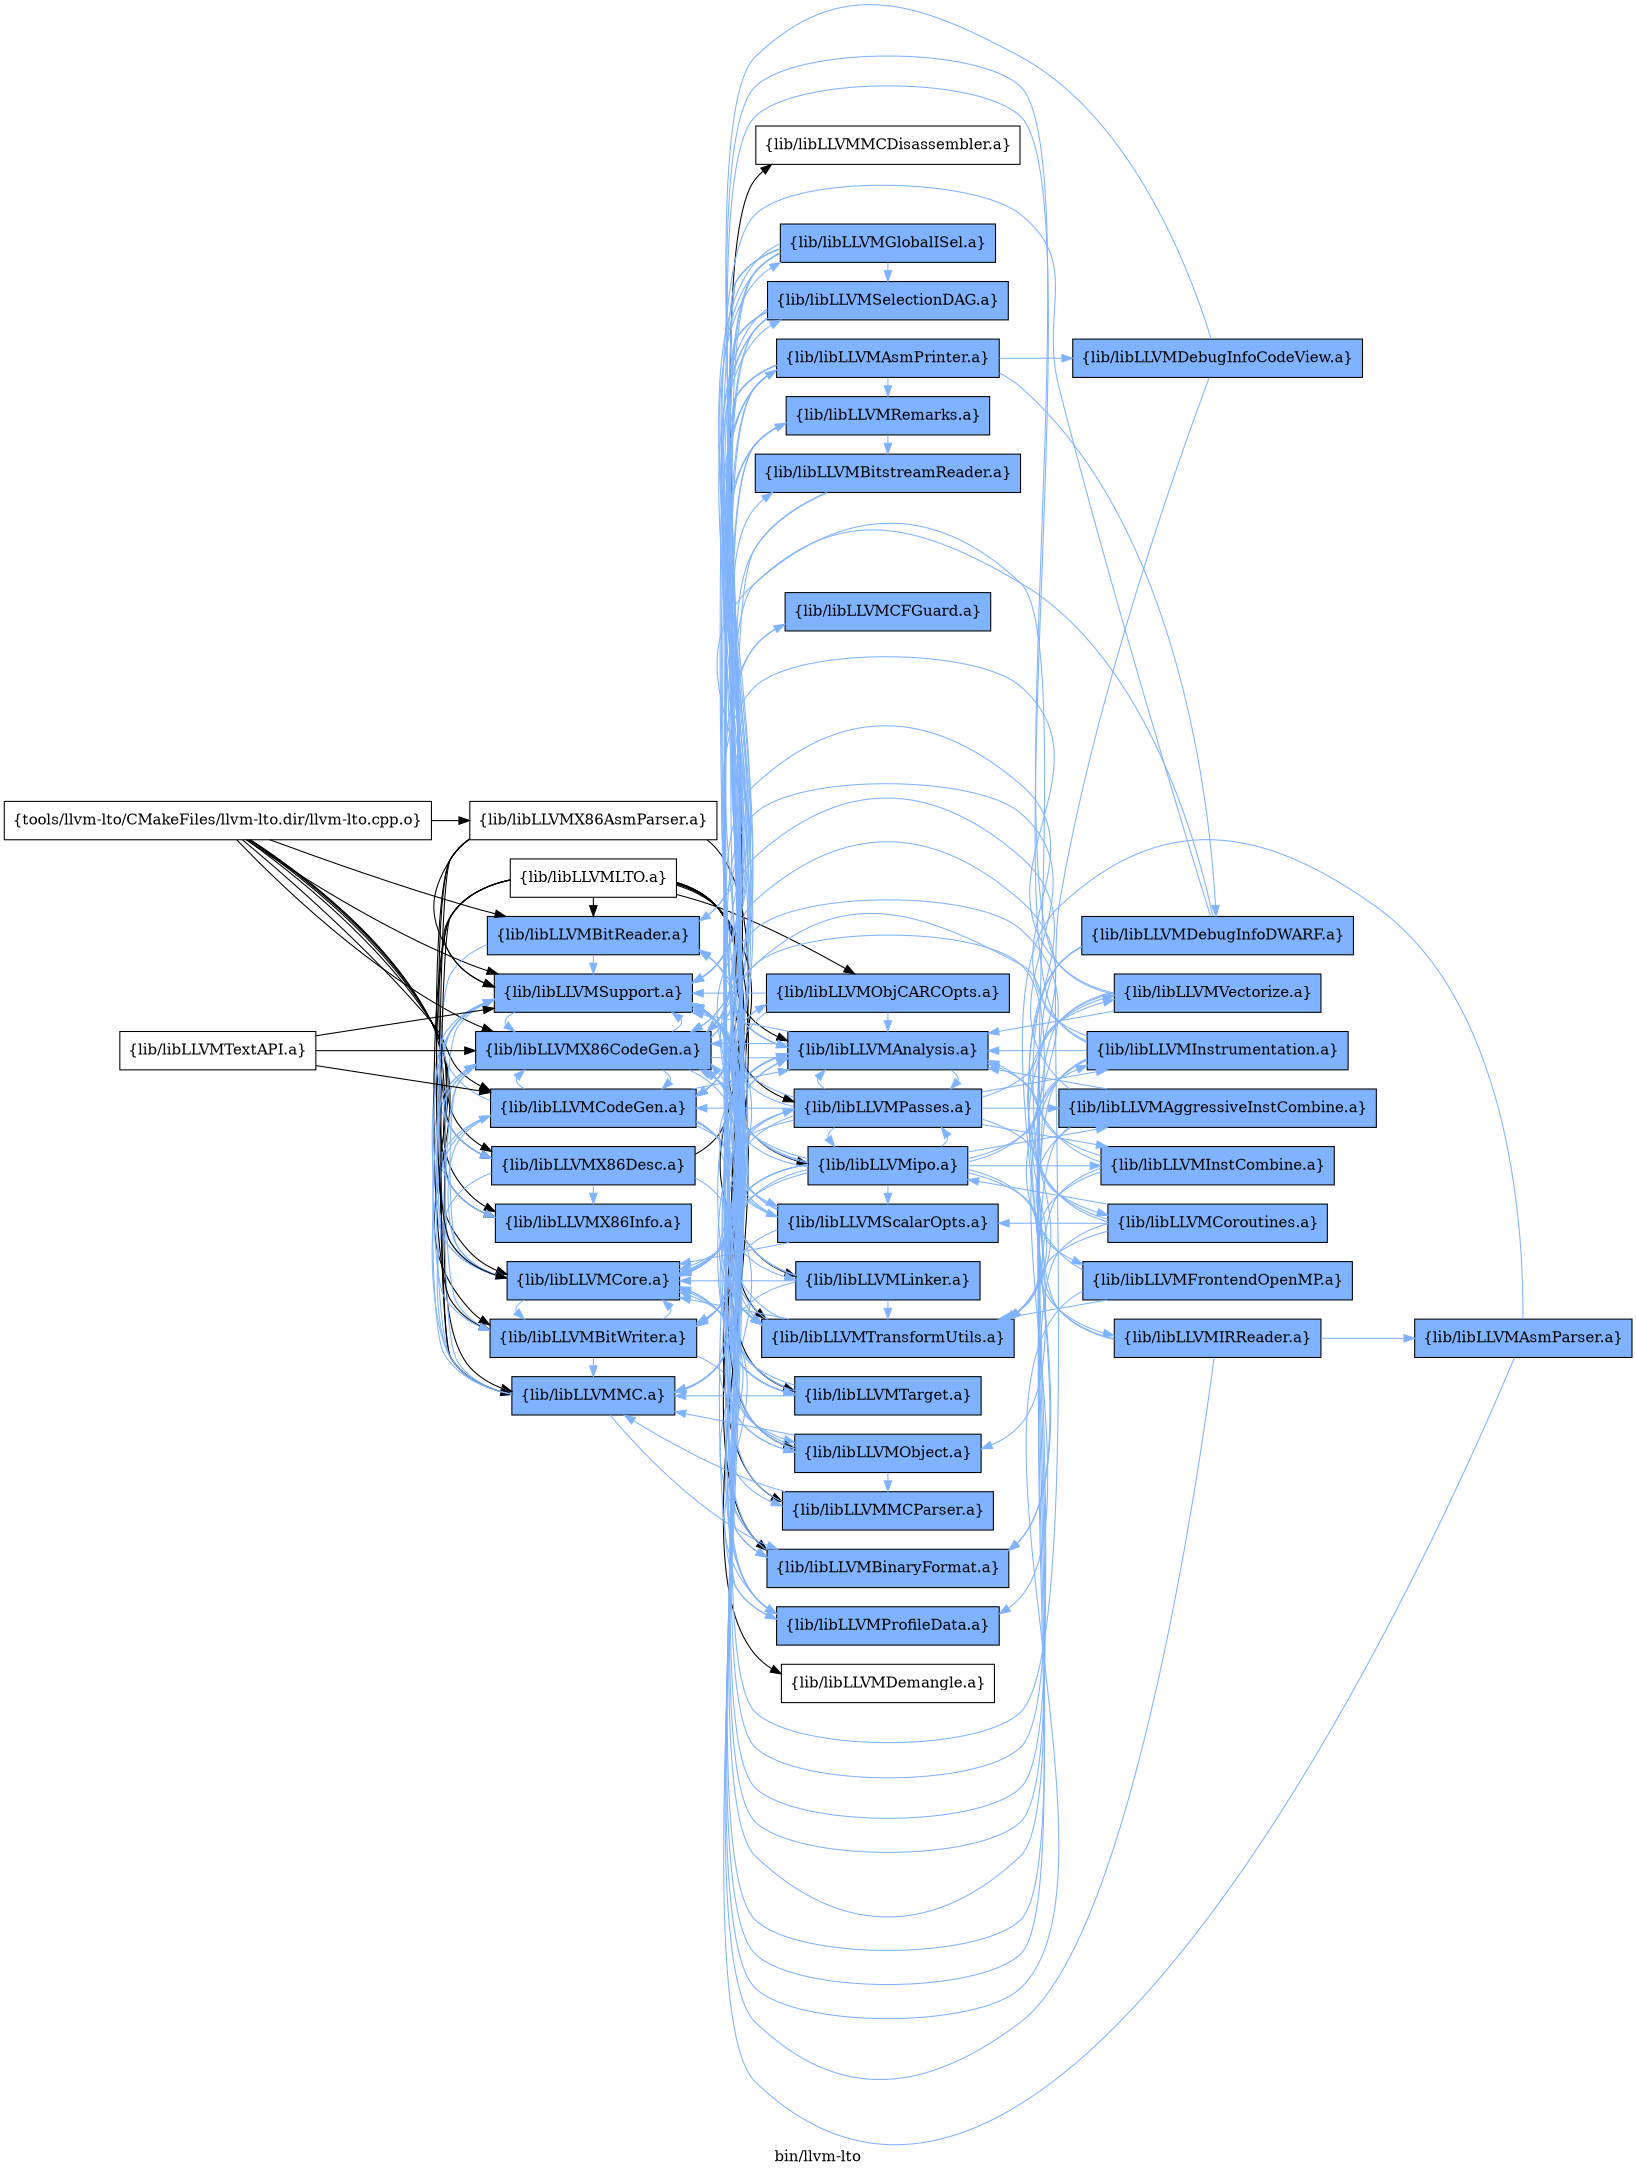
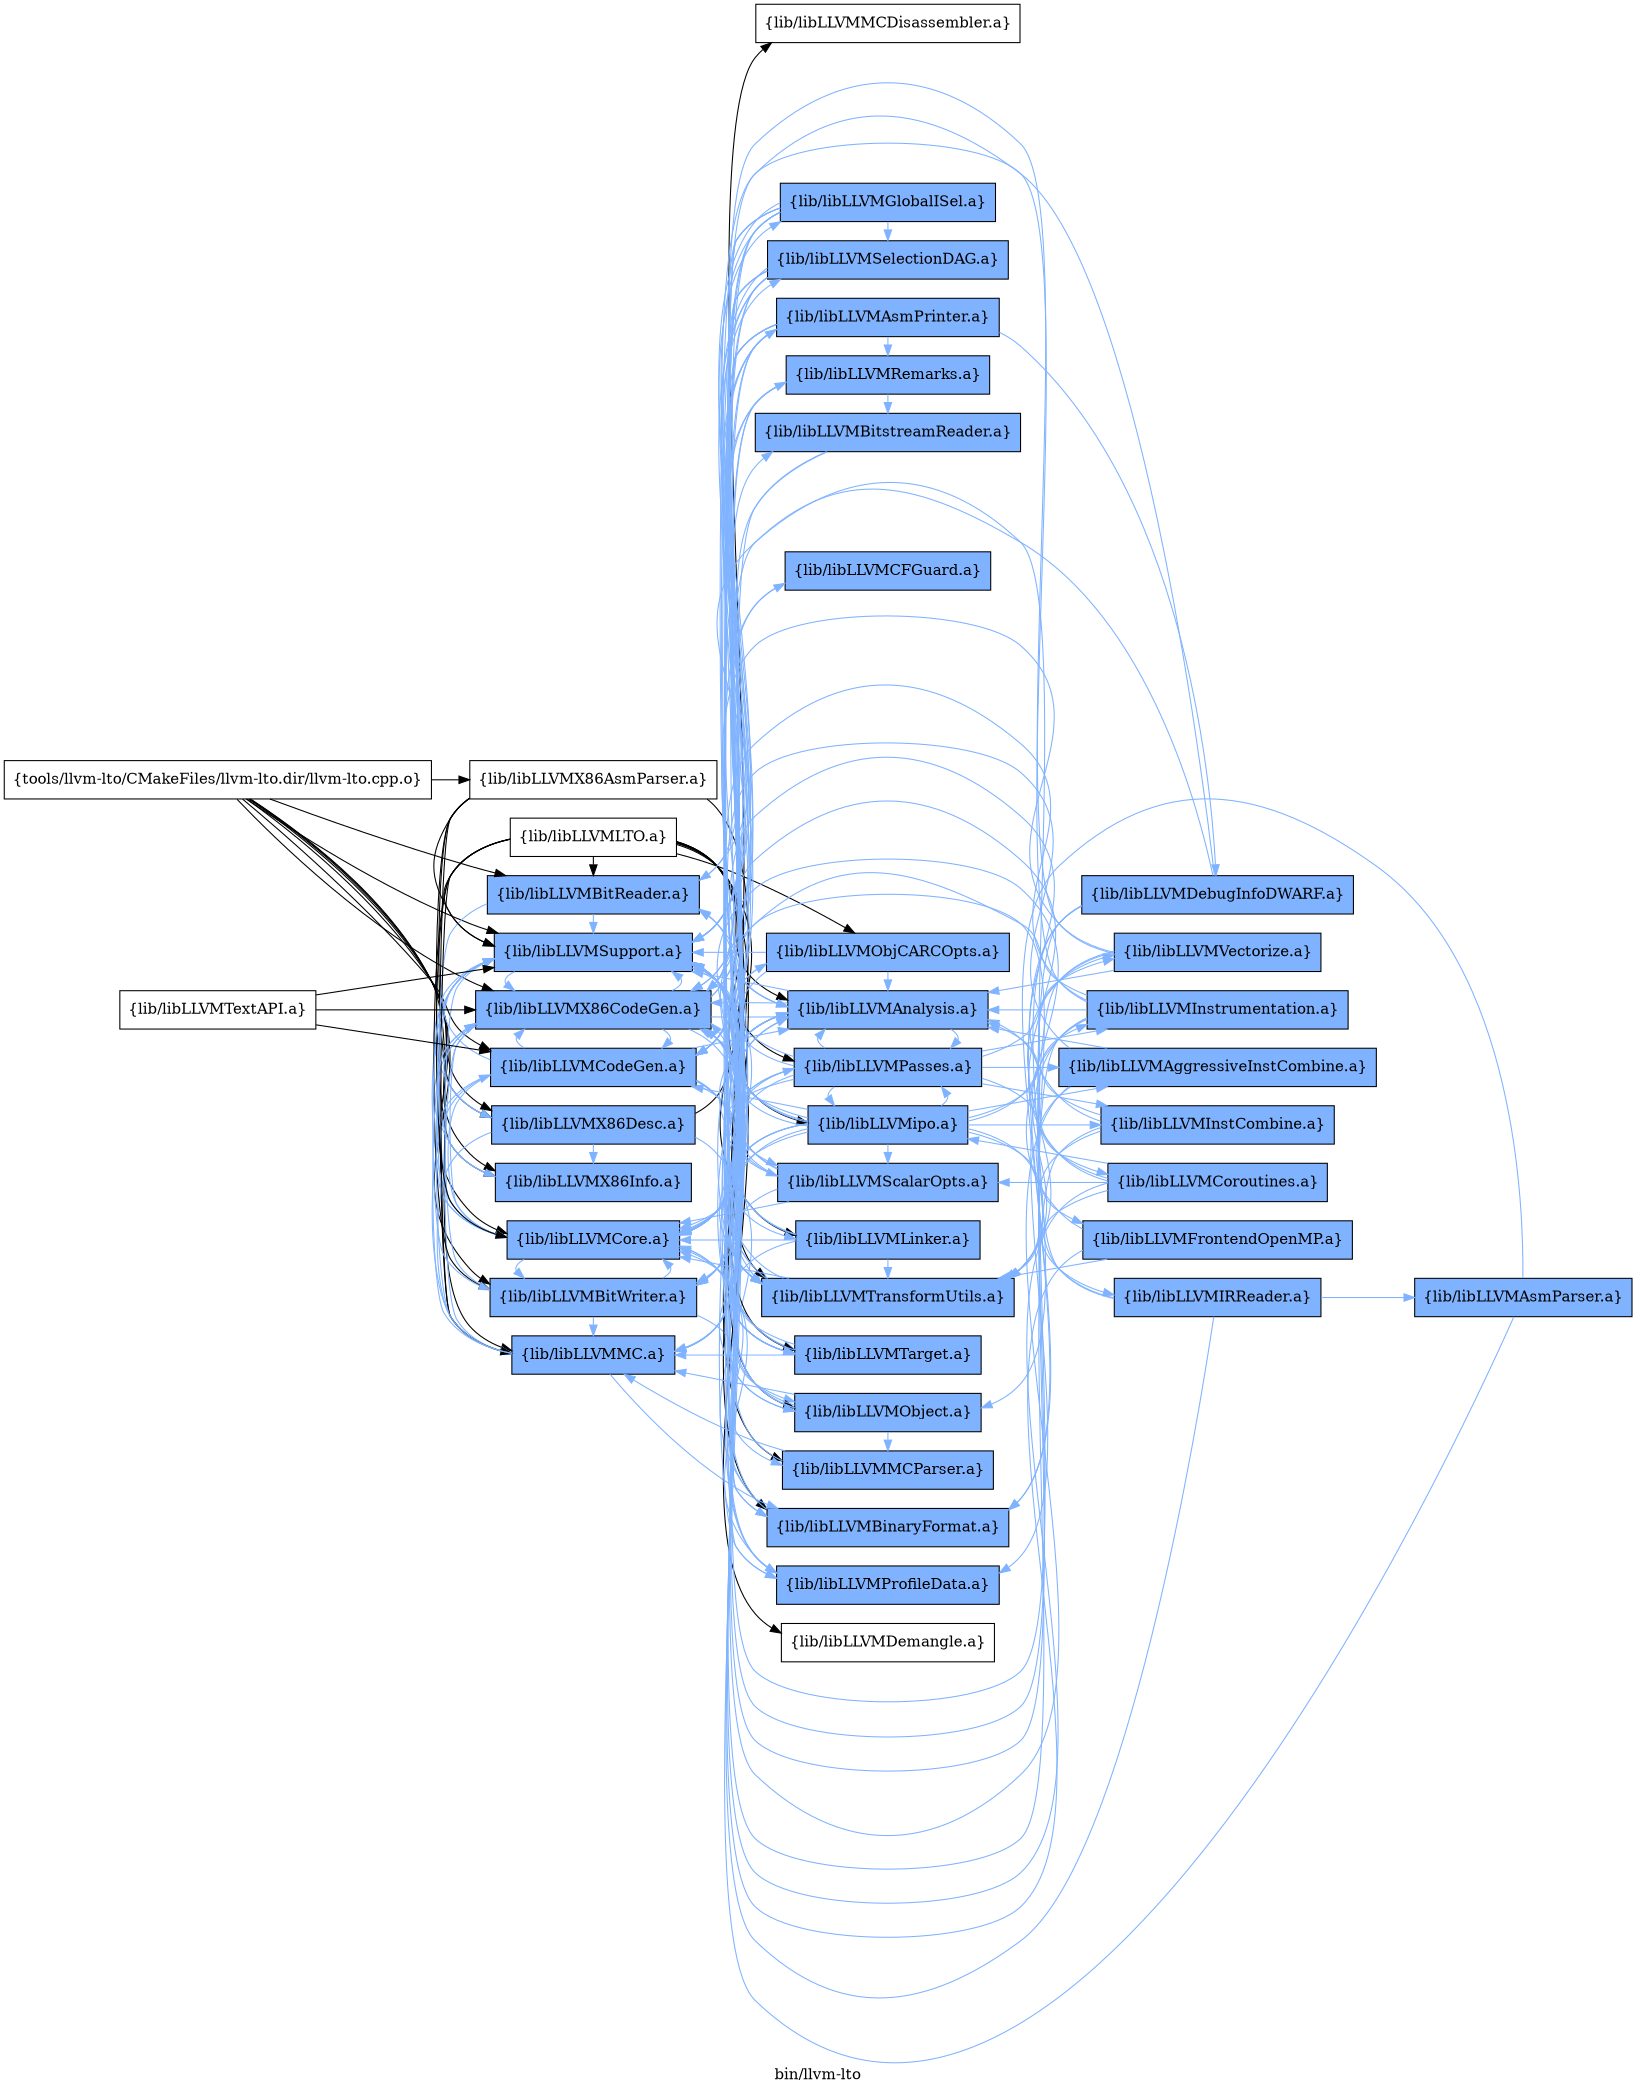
node "{lib/libLLVMDebugInfoCodeView.a}": removed
edge "{lib/libLLVMPasses.a}" -> "{lib/libLLVMCodeGen.a}": now "{lib/libLLVMipo.a}" -> "{lib/libLLVMCodeGen.a}"
